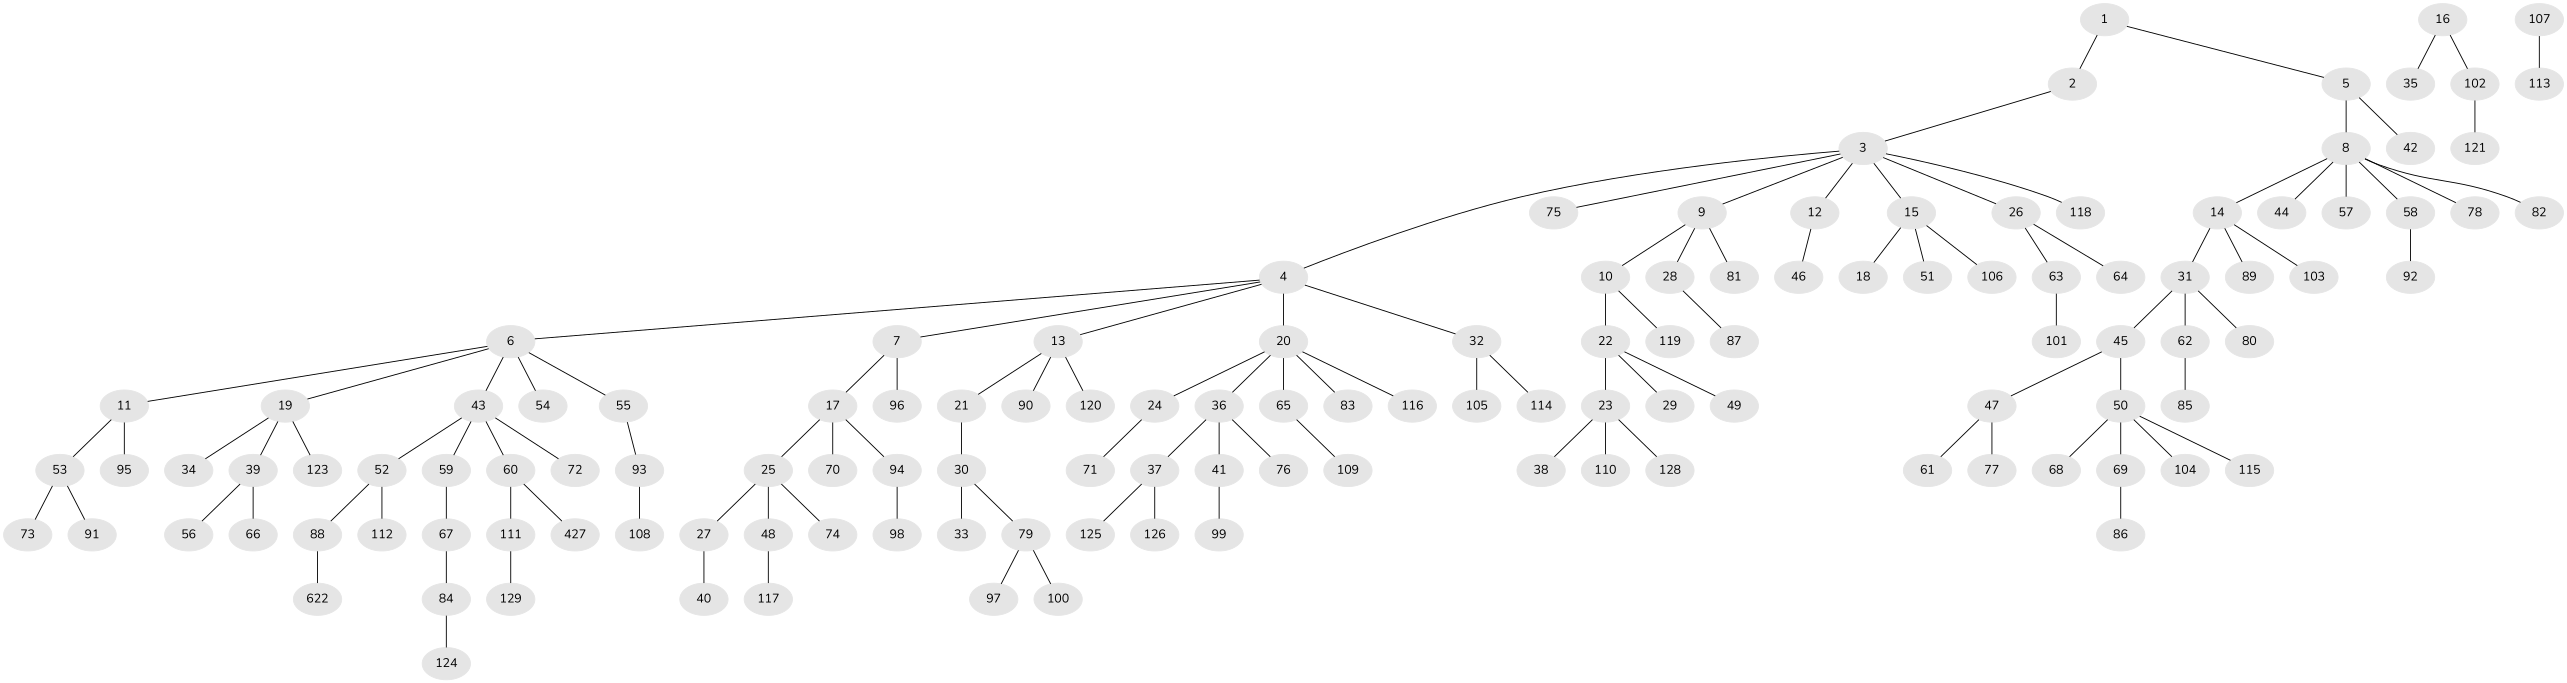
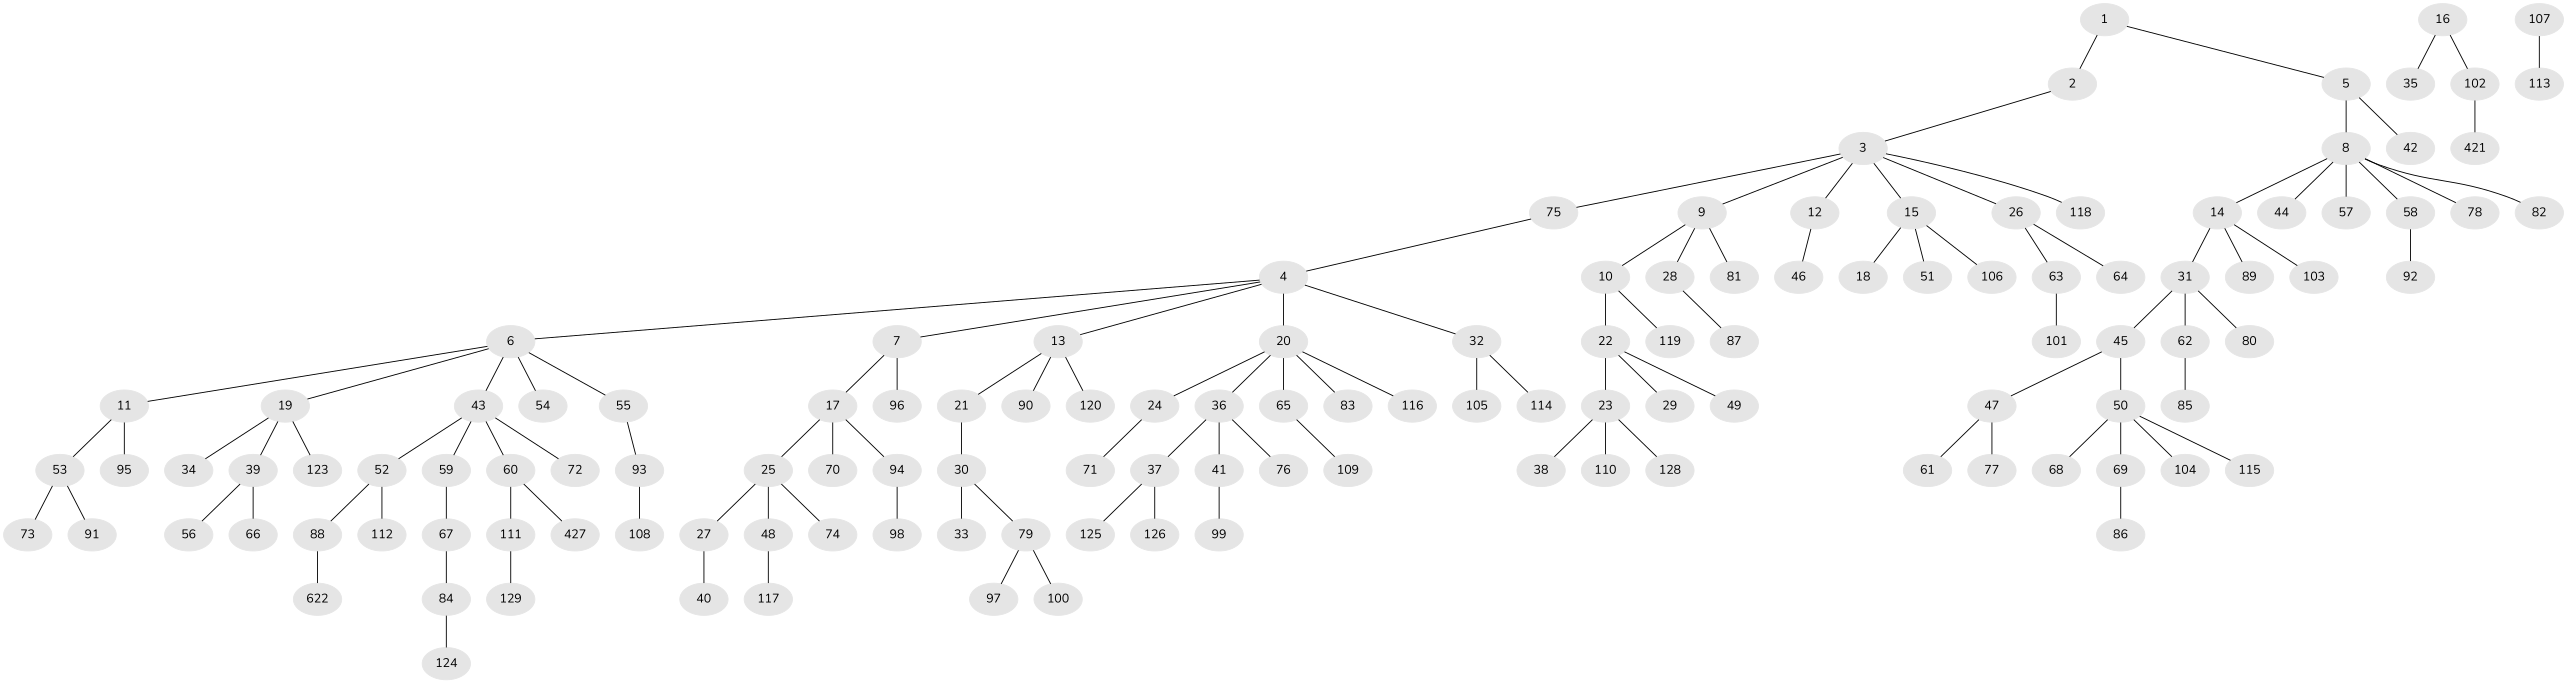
node "121": label "121" -> "421"
edge "3" -- "4": now "75" -- "4"
